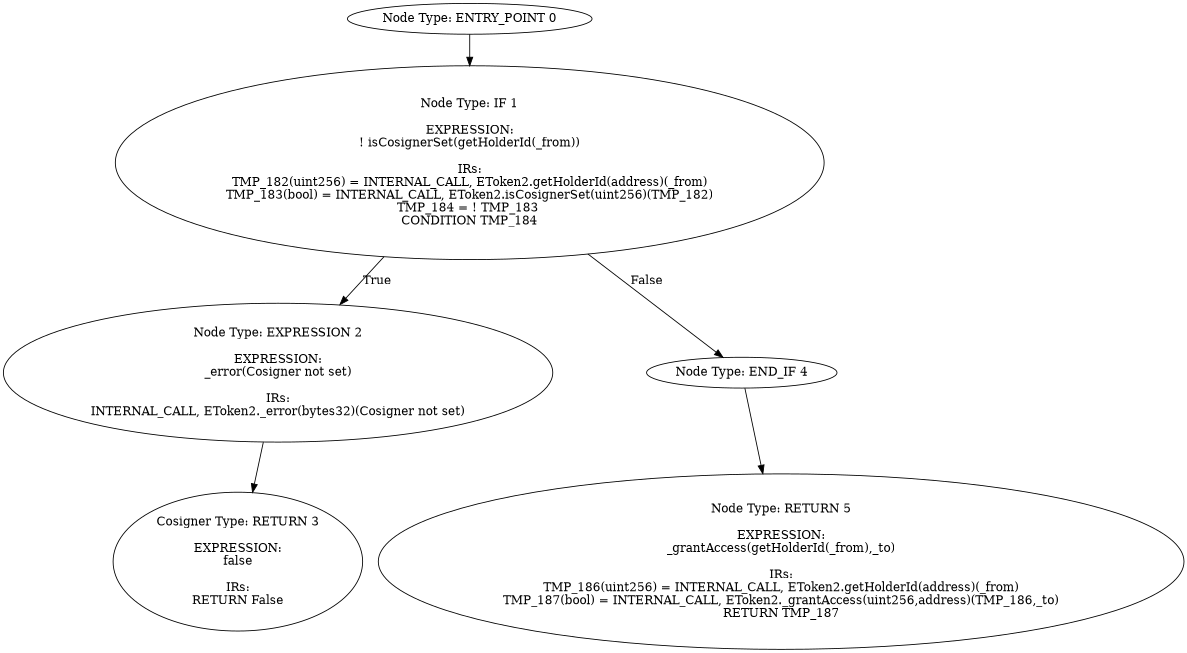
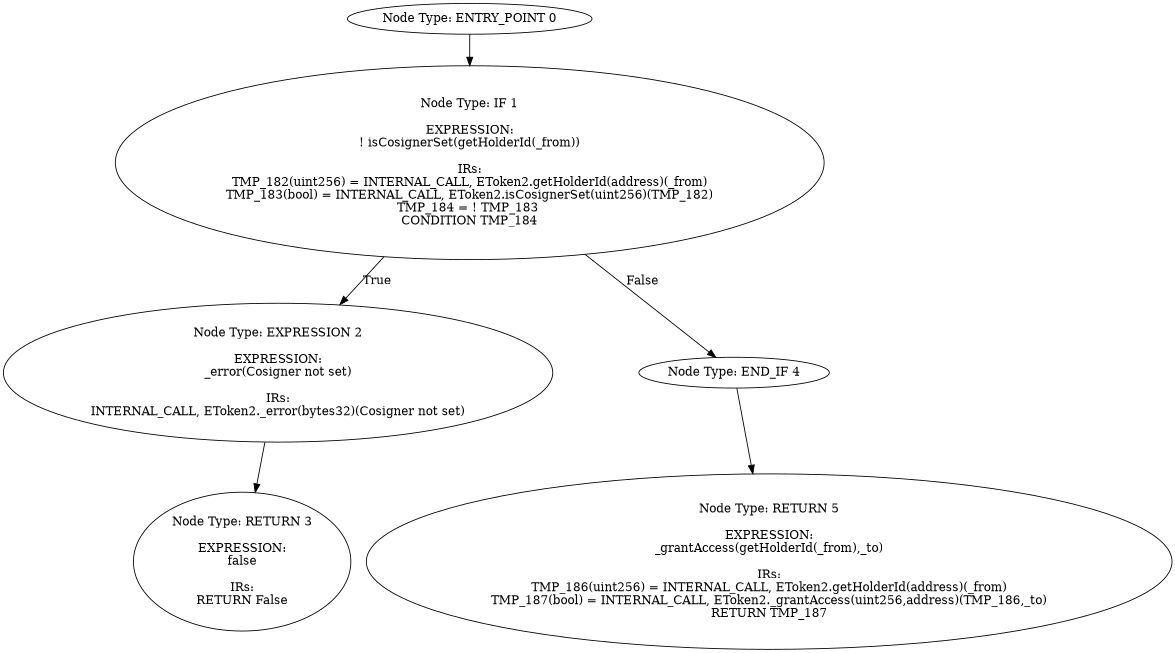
node "Cosigner Type: RETURN 3 EXPRESSION: false IRs: RETURN False": label "Cosigner Type: RETURN 3 EXPRESSION: false IRs: RETURN False" -> "Node Type: RETURN 3 EXPRESSION: false IRs: RETURN False"
